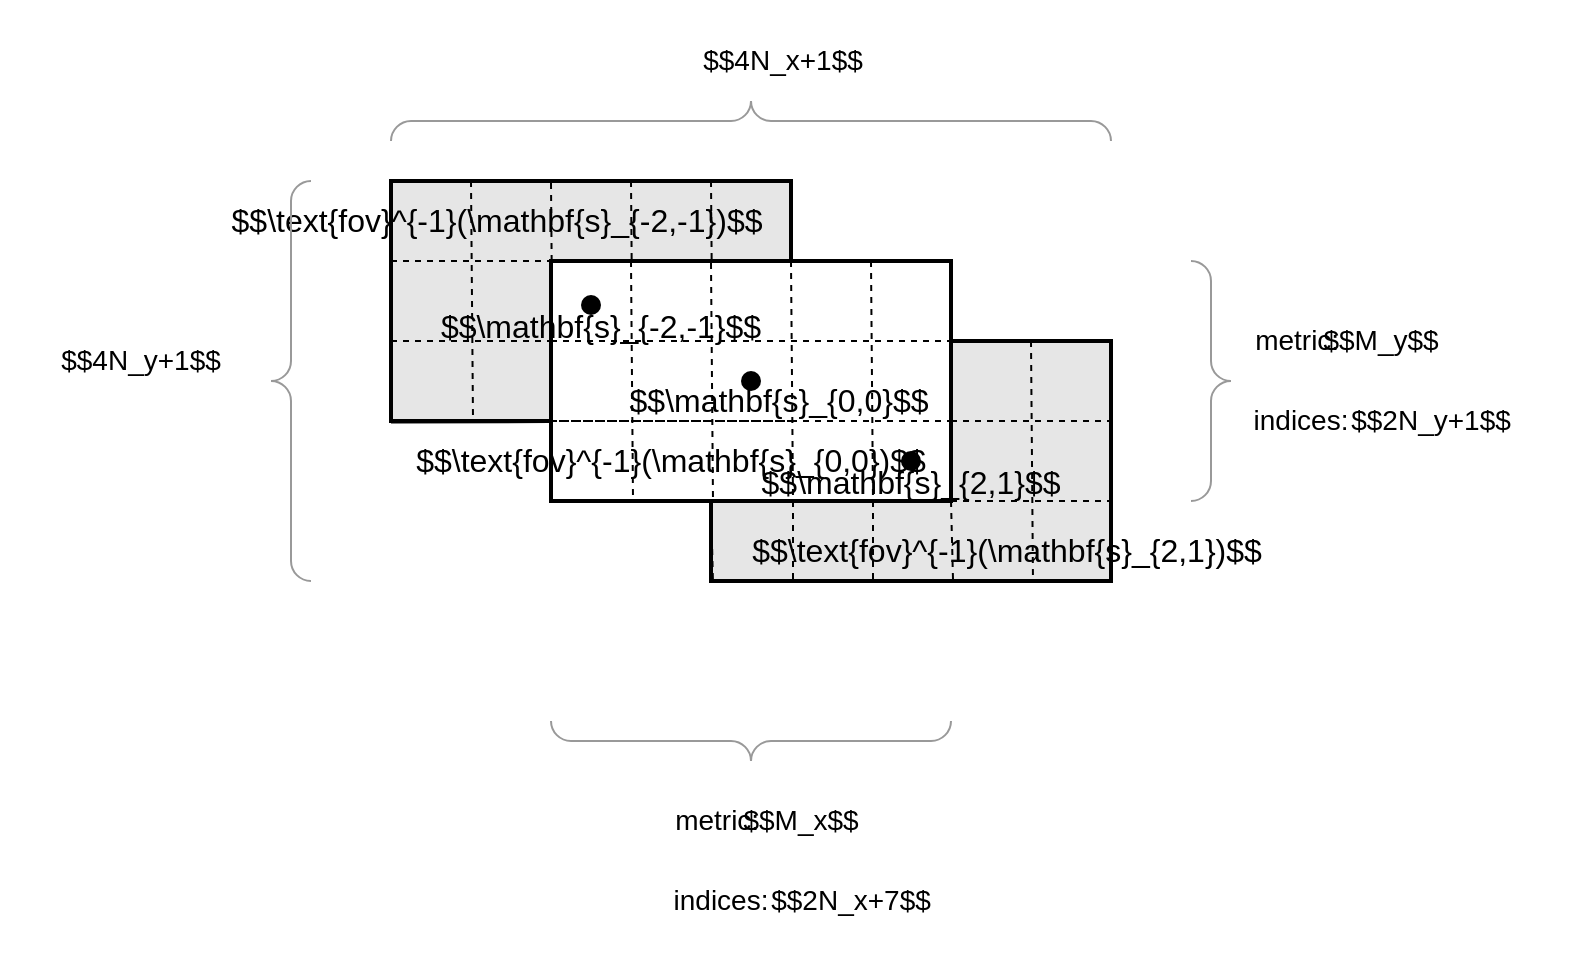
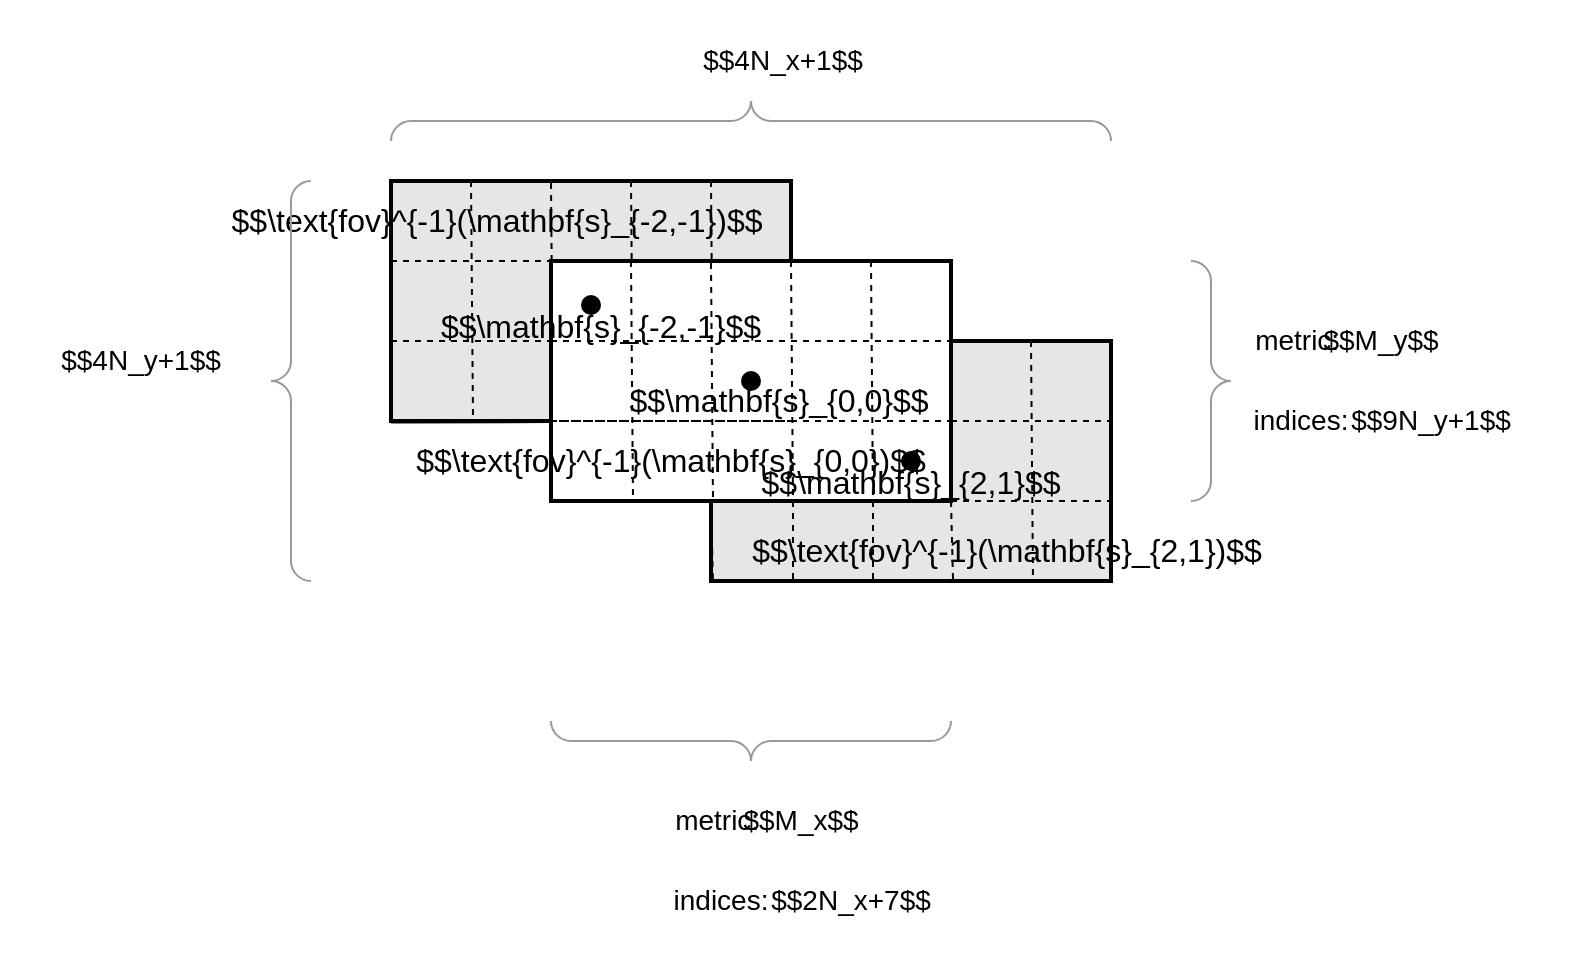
node "$$2N_y+1$$": label "$$2N_y+1$$" -> "$$9N_y+1$$"
